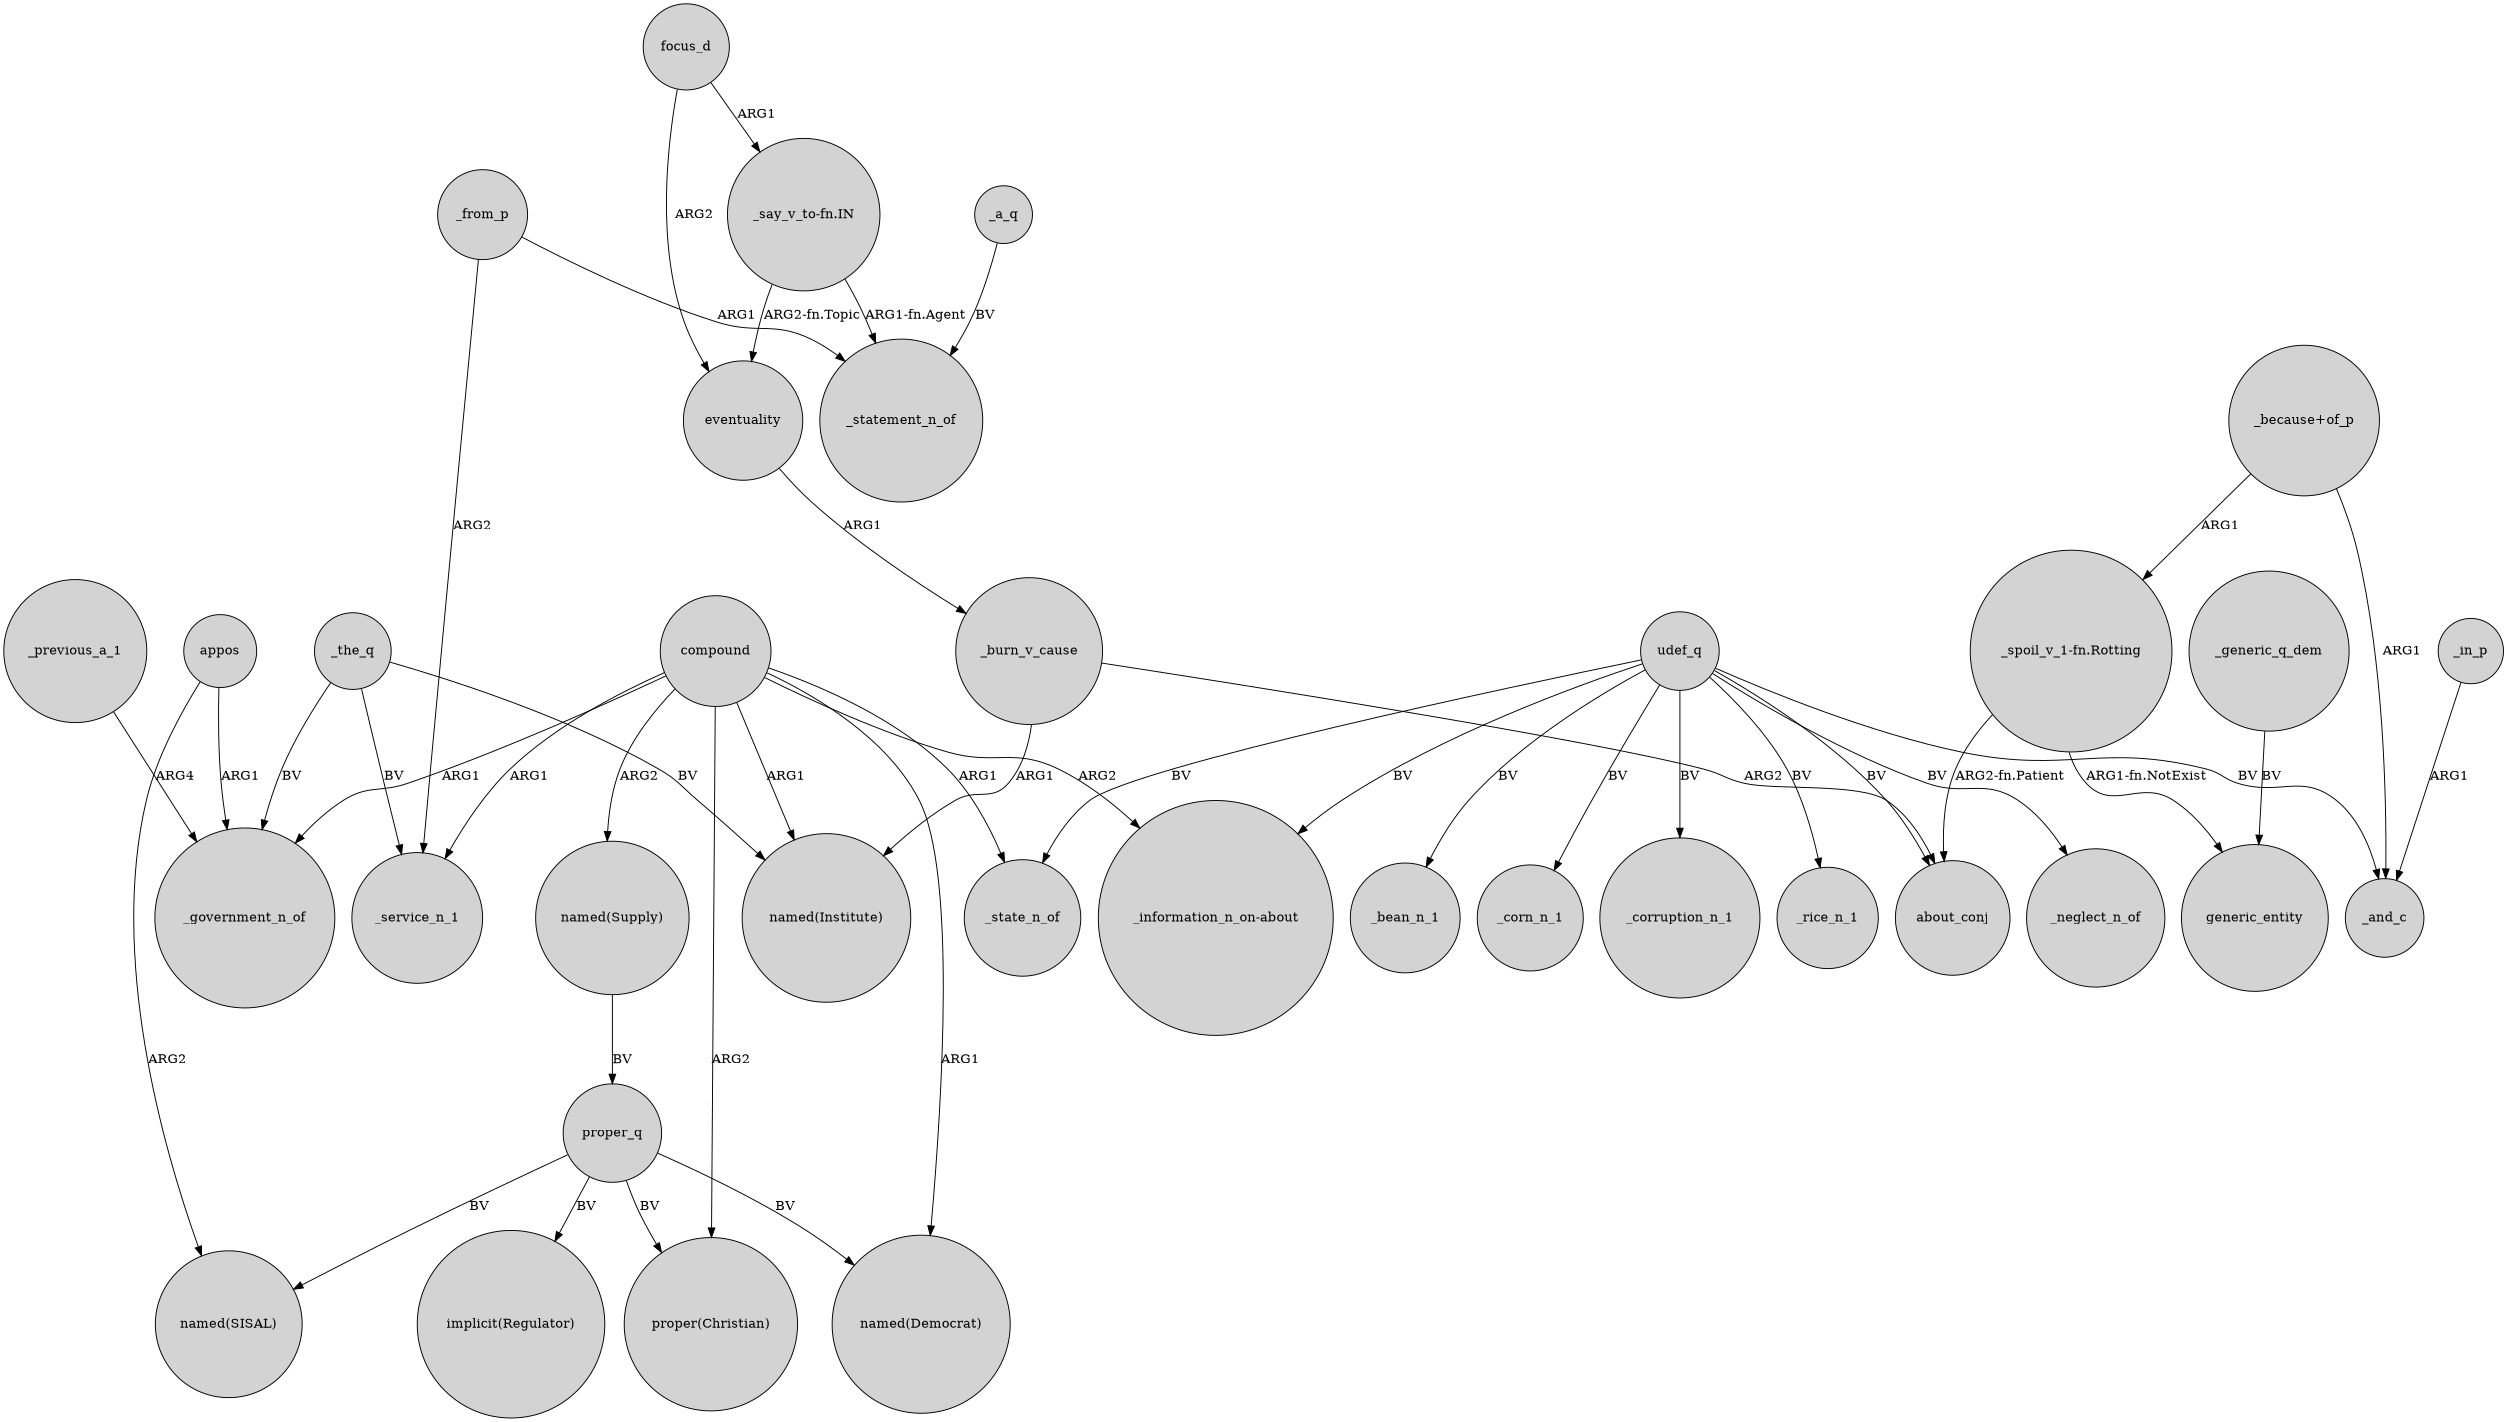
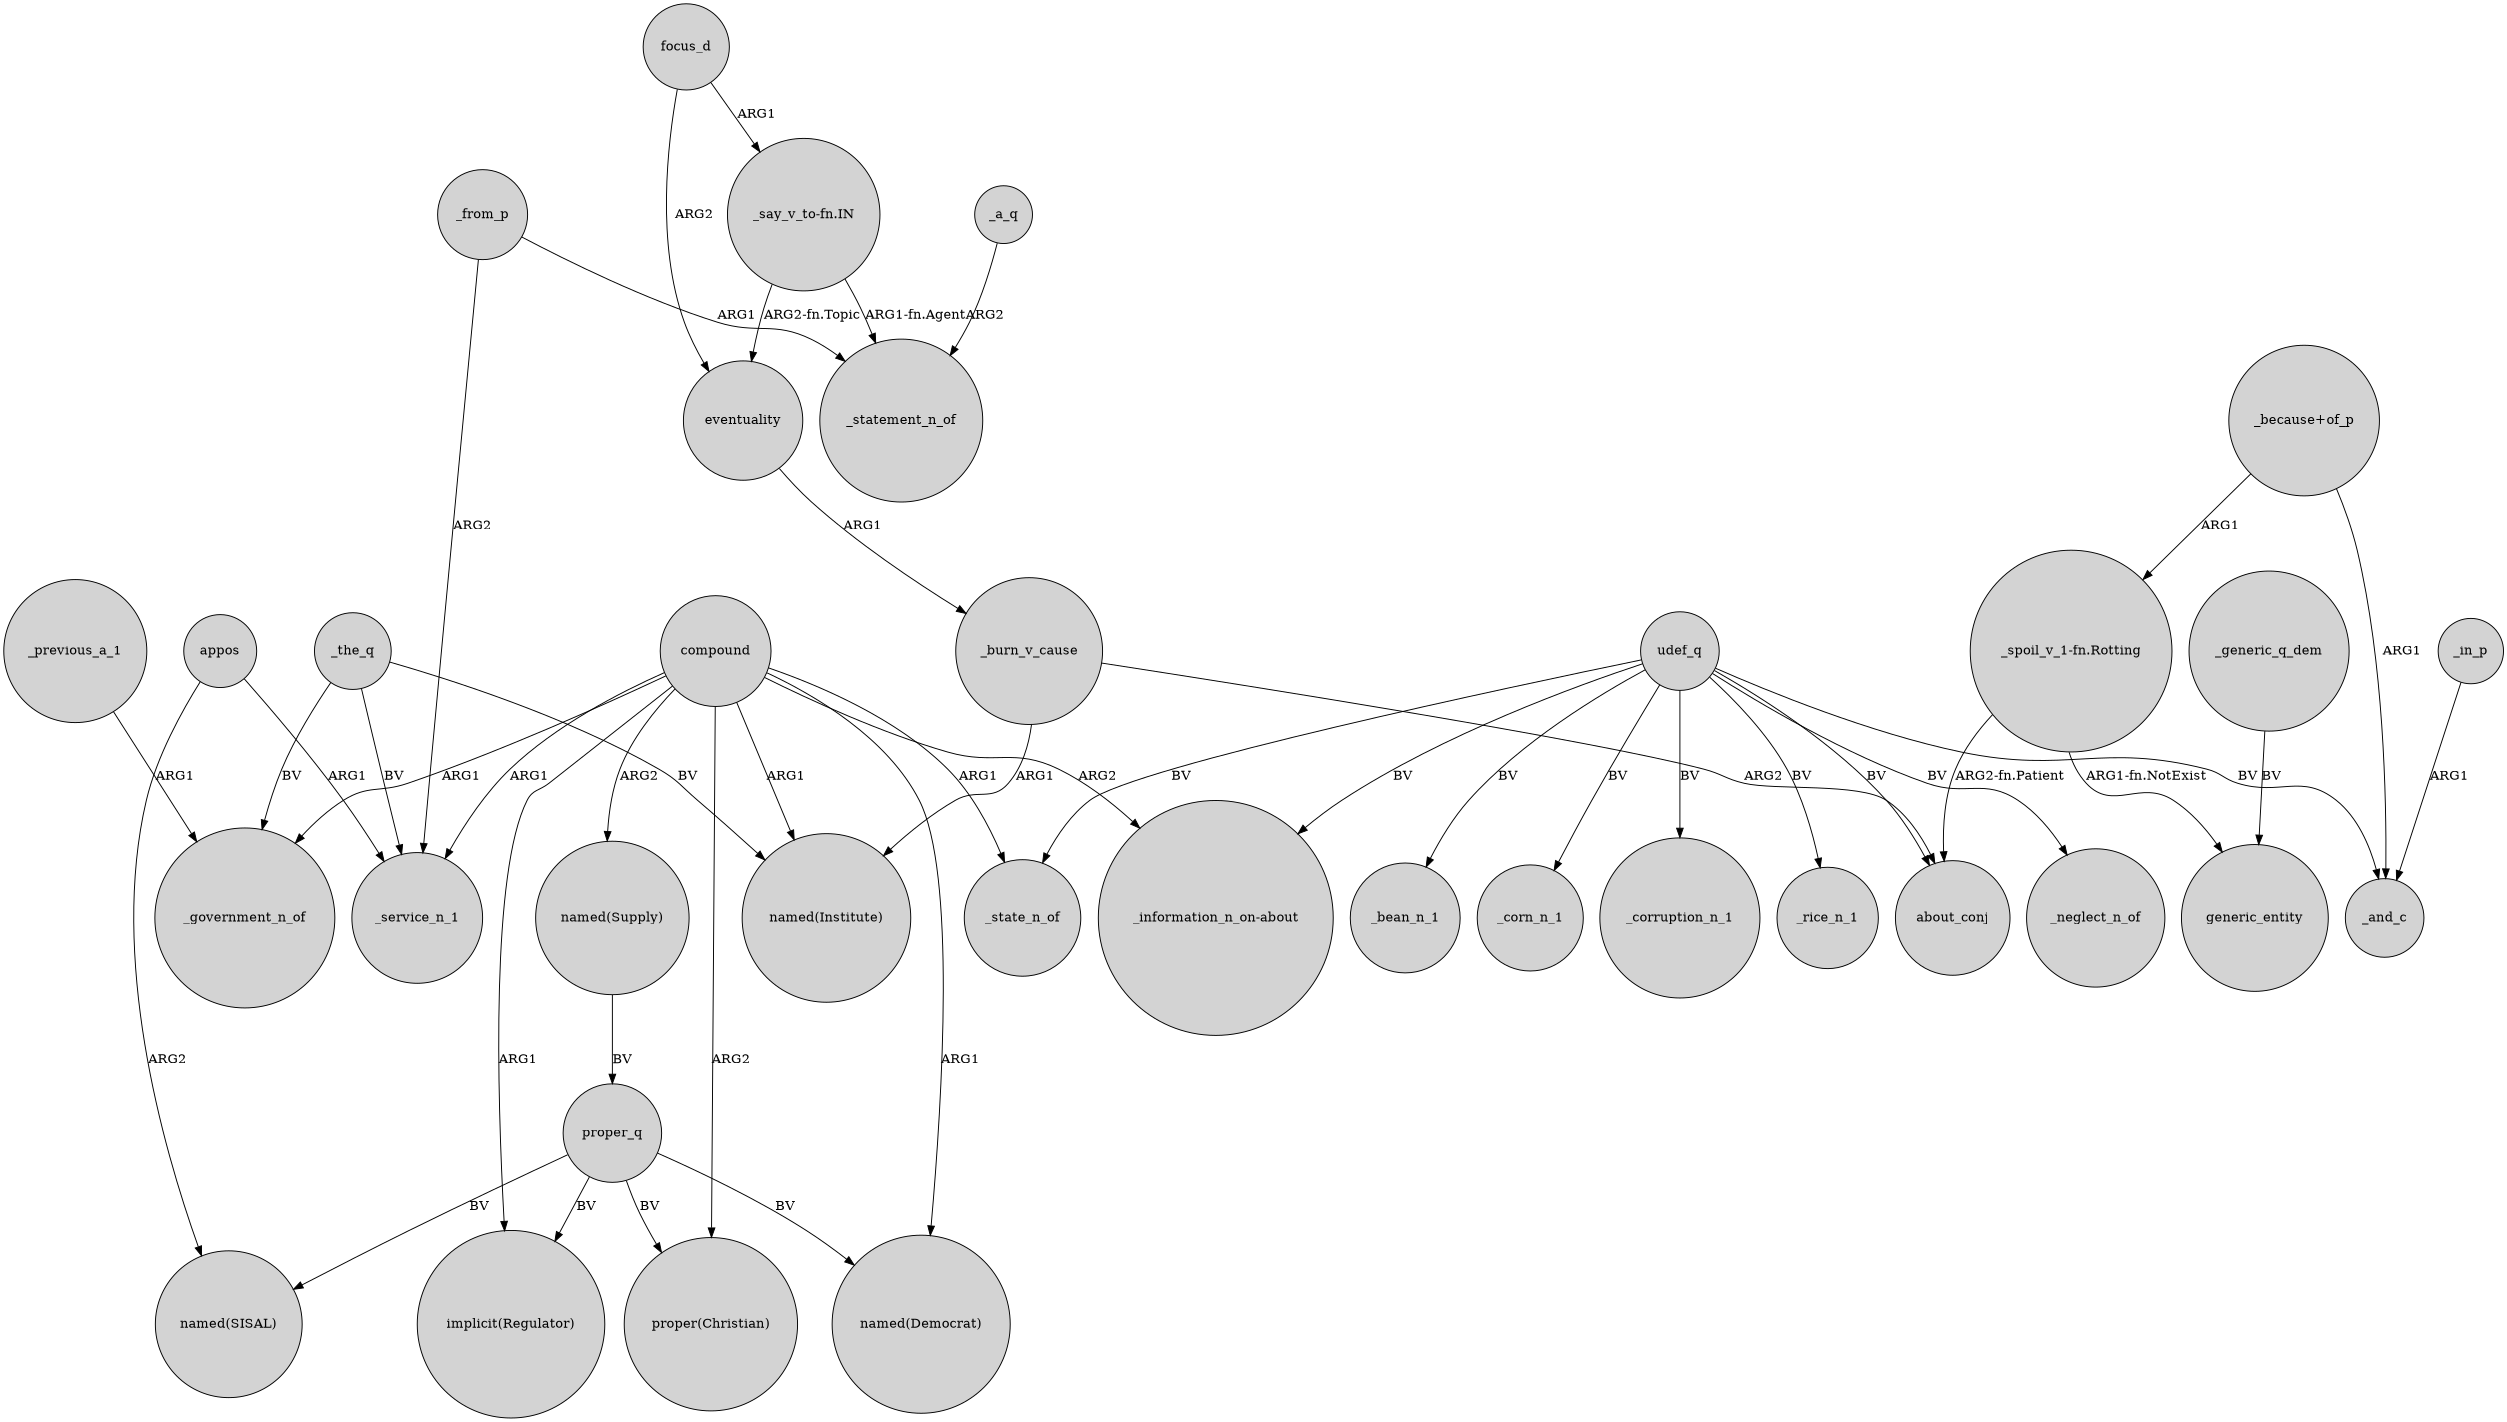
edge "_a_q" -> "_statement_n_of": label "BV" -> "ARG2"
edge "appos" -> "_government_n_of": now "appos" -> "_service_n_1"
edge "_previous_a_1" -> "_government_n_of": label "ARG4" -> "ARG1"
edge "compound" -> "implicit(Regulator)": added, label "ARG1"
